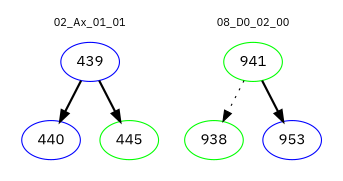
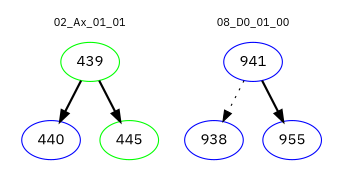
cluster "08_D0_02_00": label "08_D0_02_00" -> "08_D0_01_00"
node "439": color blue -> green
node "941": color green -> blue
node "938": color green -> blue
node "953": label "953" -> "955"
